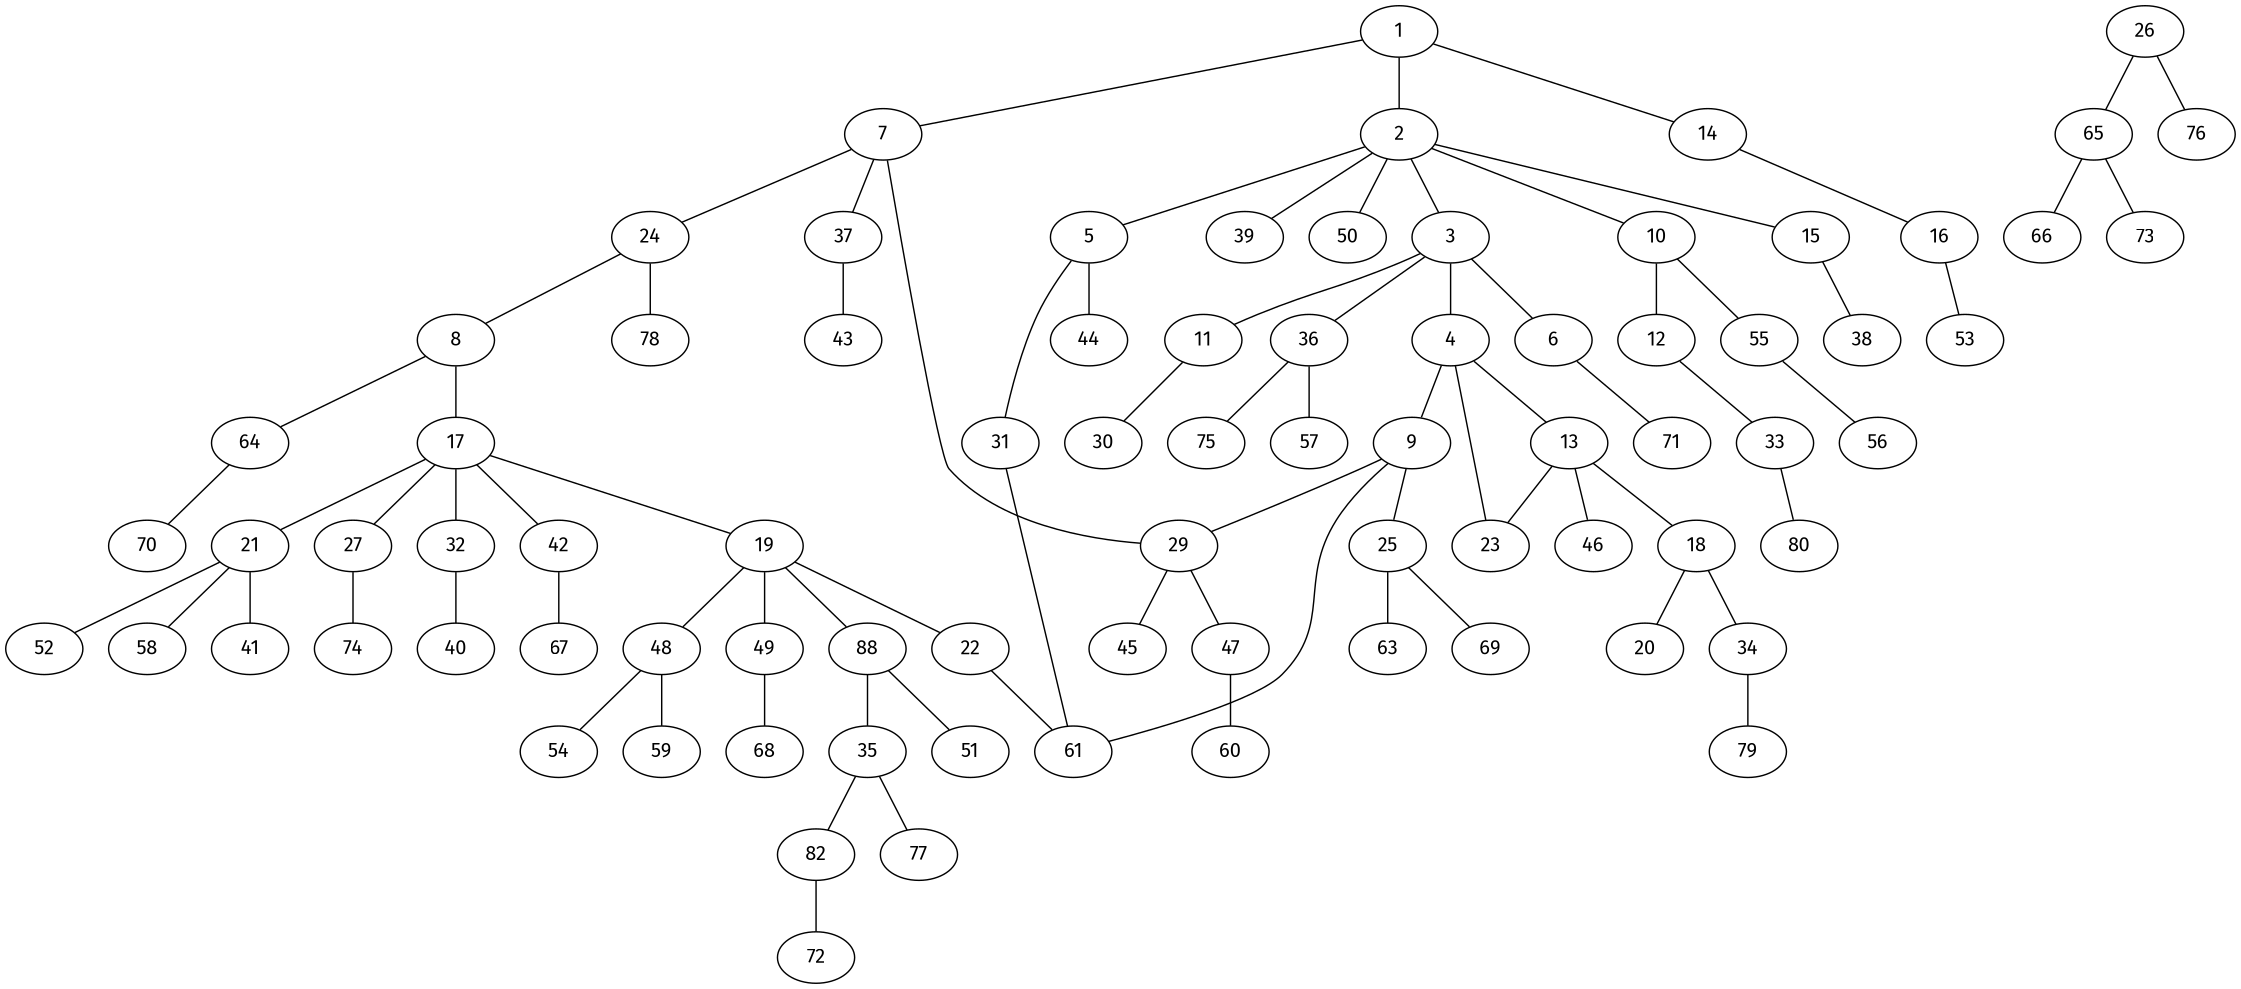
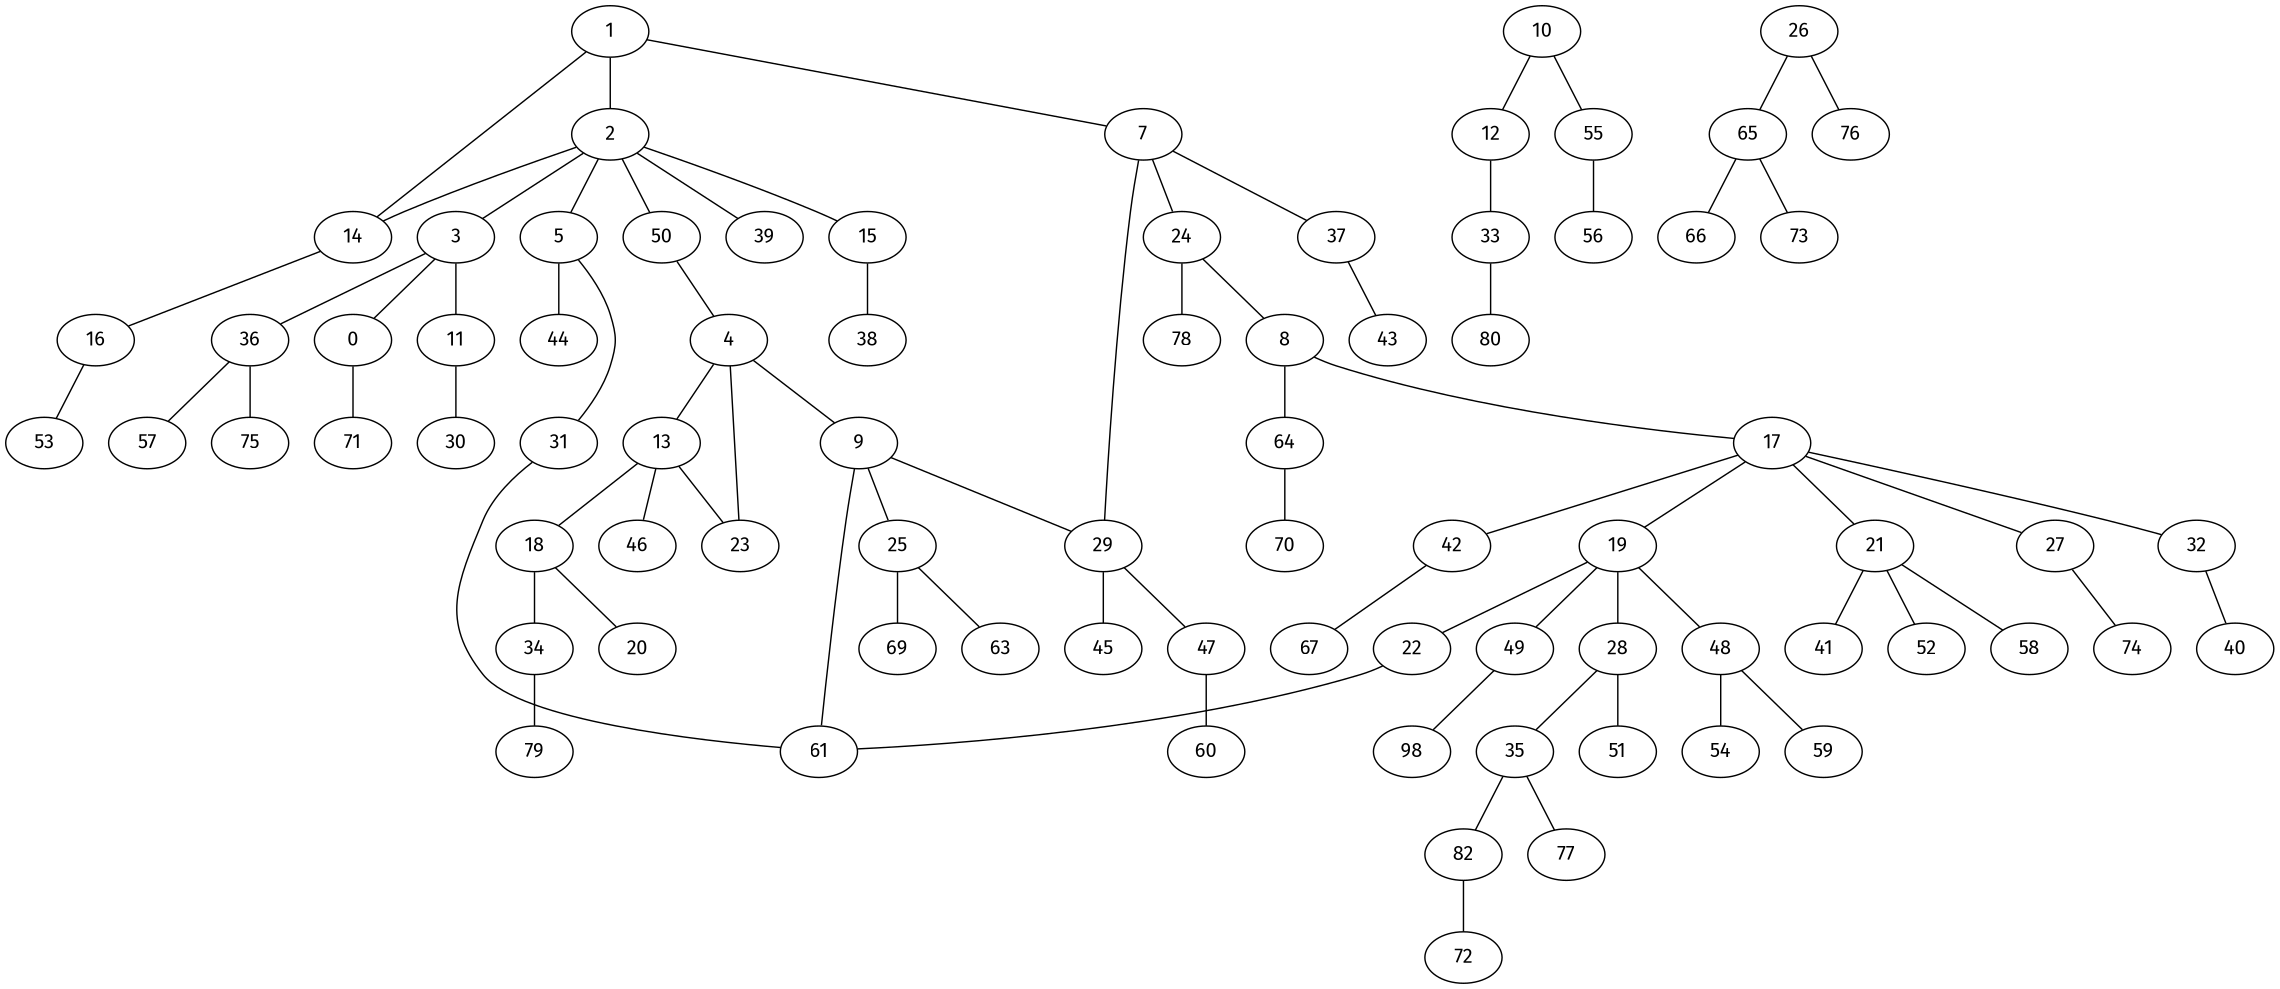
edge "2" -- "10": now "2" -- "14"
edge "3" -- "4": now "50" -- "4"
node "6": label "6" -> "0"
node "88": label "88" -> "28"
node "68": label "68" -> "98"
